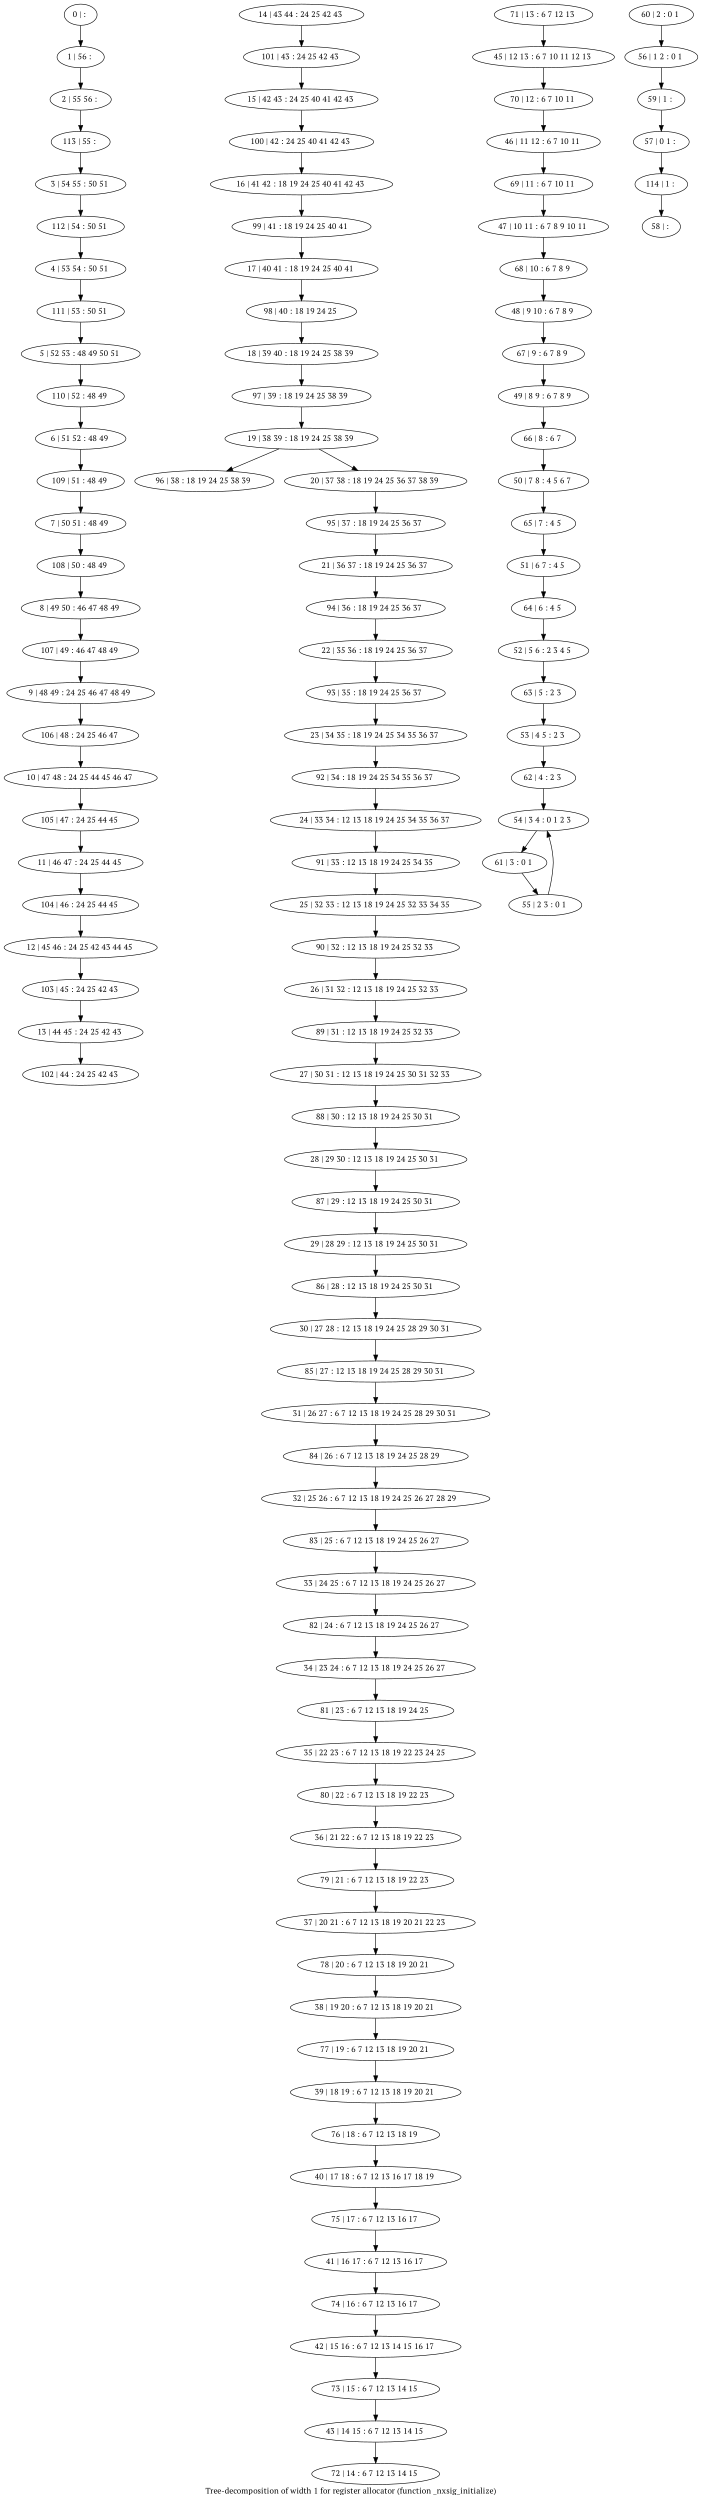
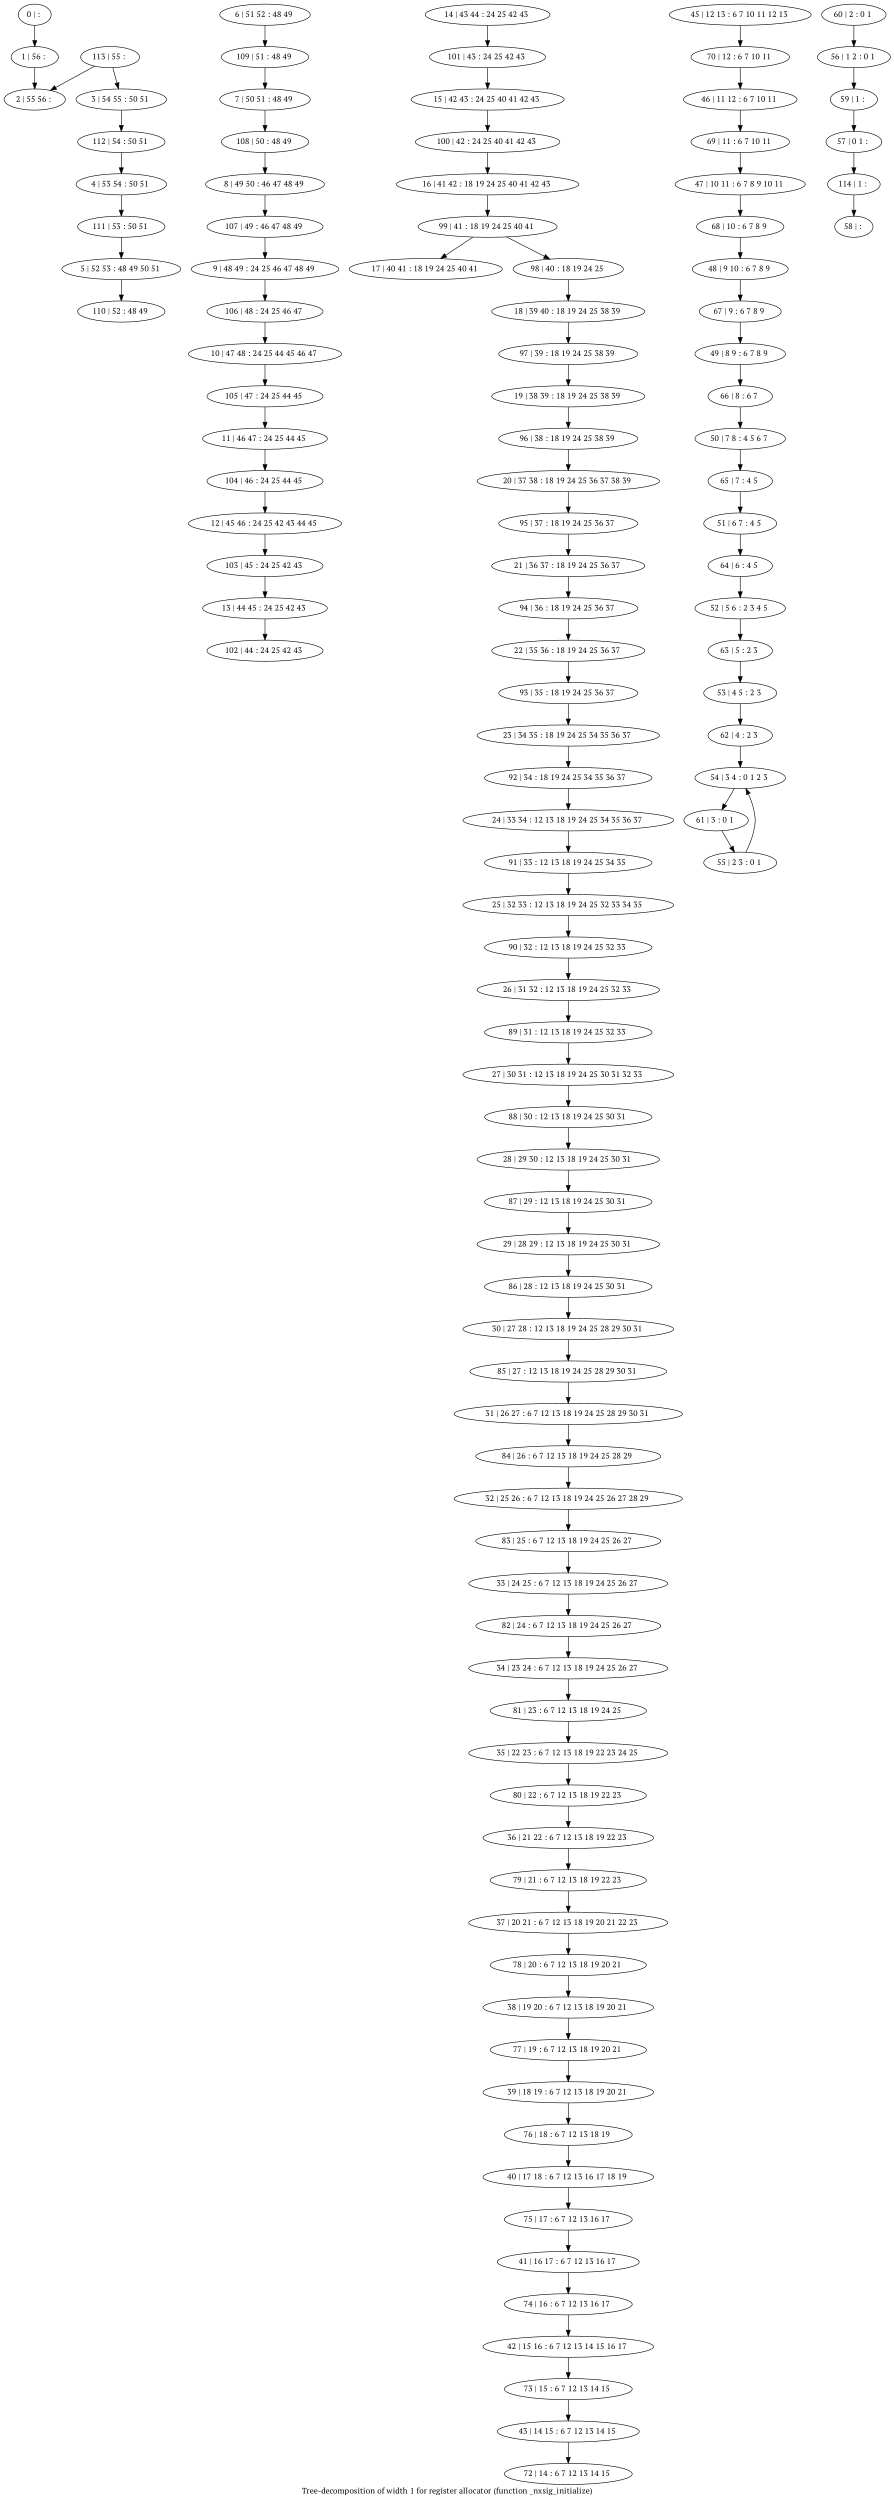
node "71 | 13 : 6 7 12 13": removed
edge "2 | 55 56 :" -> "113 | 55 :": reversed
edge "17 | 40 41 : 18 19 24 25 40 41" -> "98 | 40 : 18 19 24 25": now "99 | 41 : 18 19 24 25 40 41" -> "98 | 40 : 18 19 24 25"
edge "110 | 52 : 48 49" -> "6 | 51 52 : 48 49": removed
edge "19 | 38 39 : 18 19 24 25 38 39" -> "20 | 37 38 : 18 19 24 25 36 37 38 39": now "96 | 38 : 18 19 24 25 38 39" -> "20 | 37 38 : 18 19 24 25 36 37 38 39"
